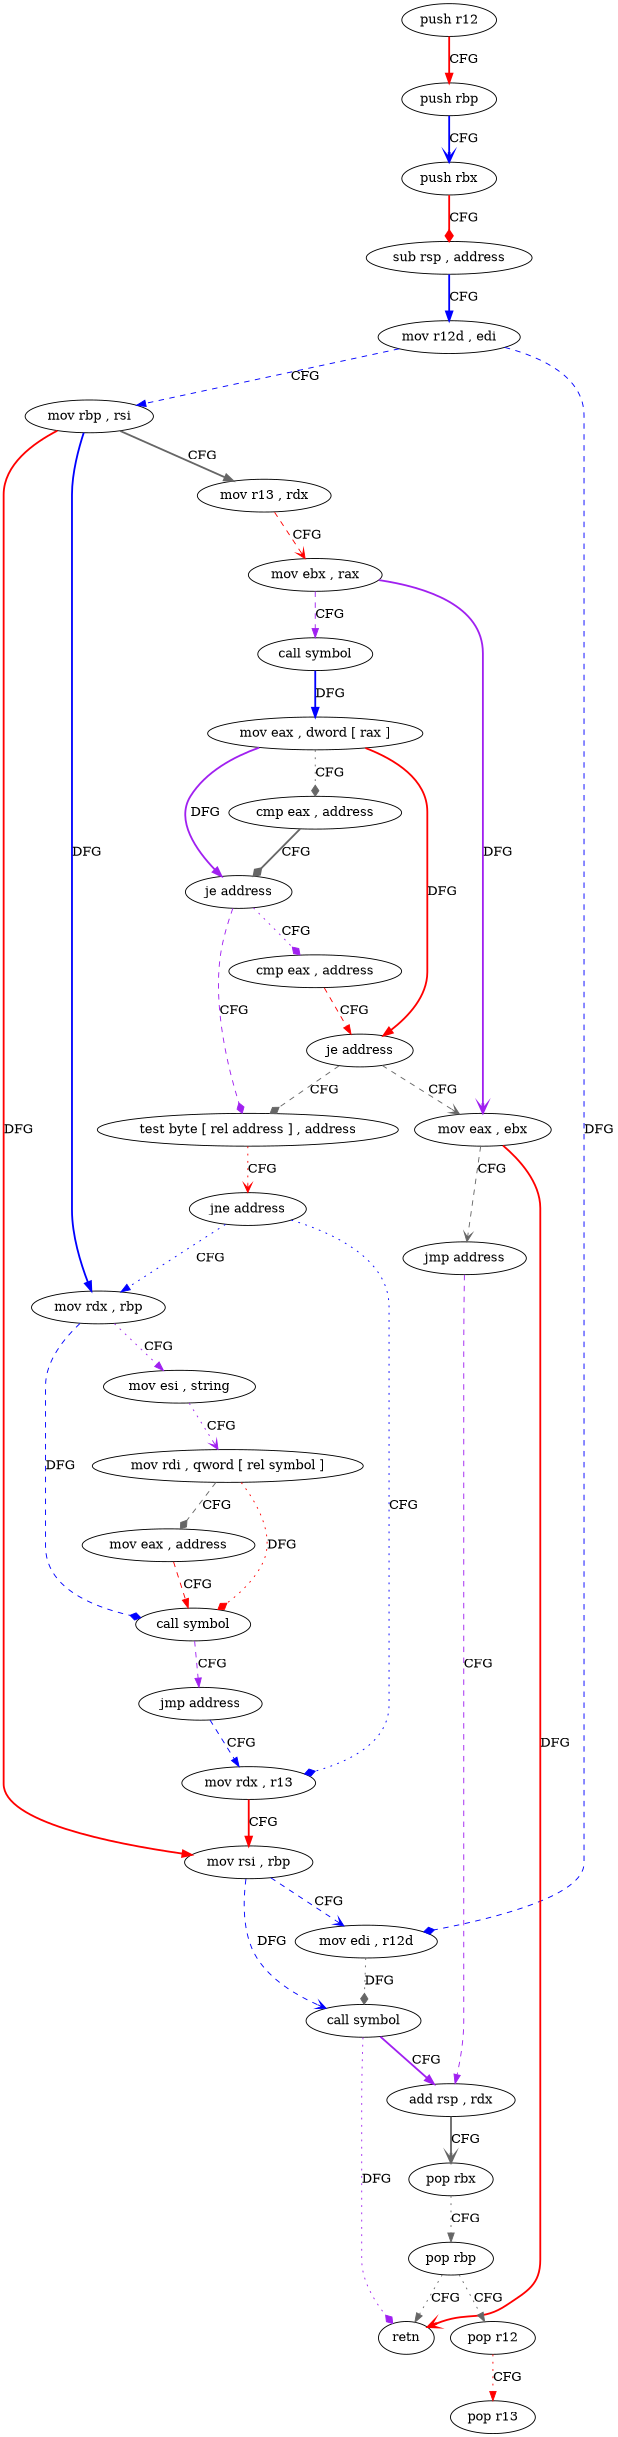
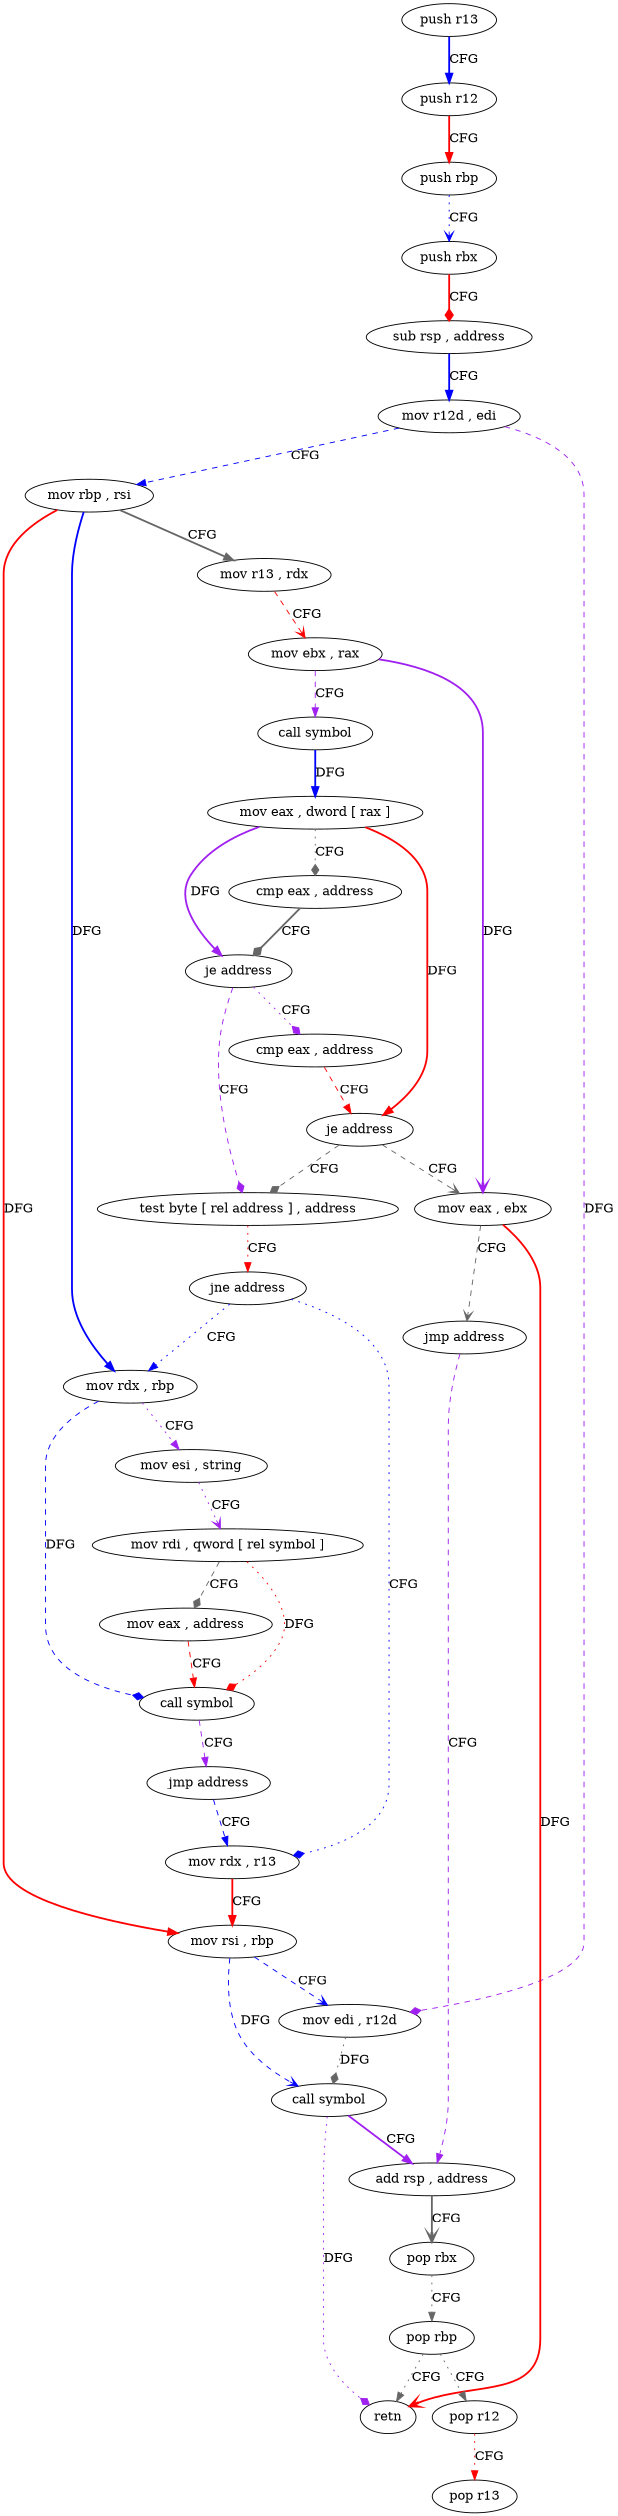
node "push r13": added
edge "push rbp" -> "push rbx": style bold -> dotted
edge "test byte [ rel address ] , address" -> "jne address": arrowhead vee -> normal
edge "mov r12d , edi" -> "mov edi , r12d": color blue -> purple
node "add rsp , rdx": label "add rsp , rdx" -> "add rsp , address"
